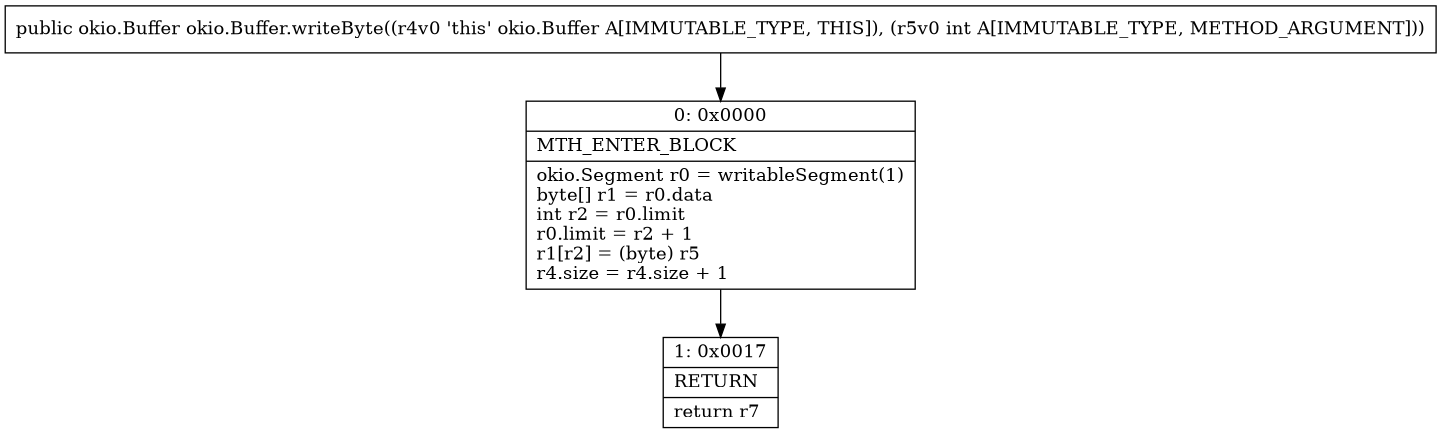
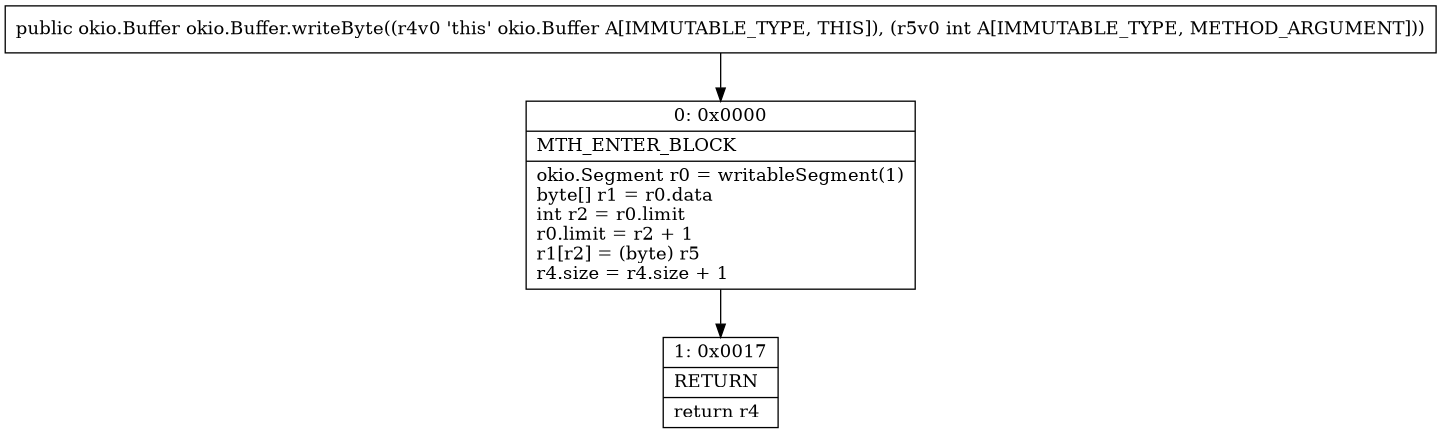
node "1: 0x0017": text "return r7" -> "return r4"
